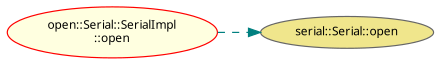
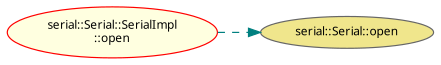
node "open::Serial::SerialImpl ::open": label "open::Serial::SerialImpl ::open" -> "serial::Serial::SerialImpl ::open"
